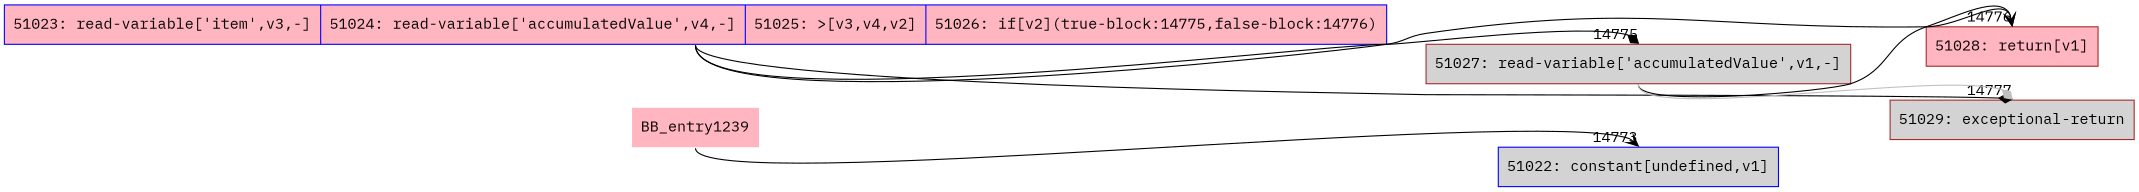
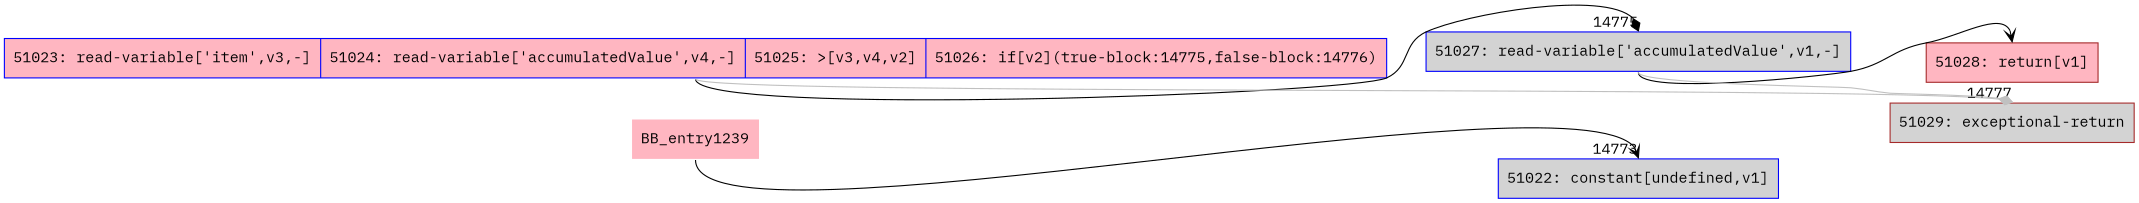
edge "51023: read-variable['item',v3,-]" -> "51028: return[v1]": removed
node "51027: read-variable['accumulatedValue',v1,-]": color brown -> blue
edge "51023: read-variable['item',v3,-]" -> "51029: exceptional-return": color black -> gray
